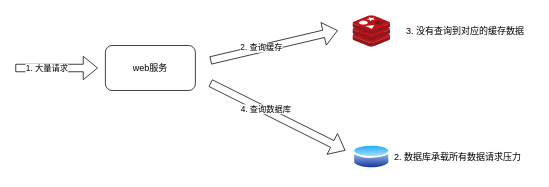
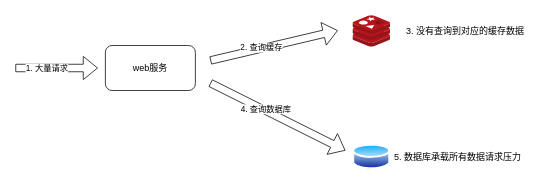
node "2. 数据库承载所有数据请求压力": label "2. 数据库承载所有数据请求压力" -> "5. 数据库承载所有数据请求压力"
